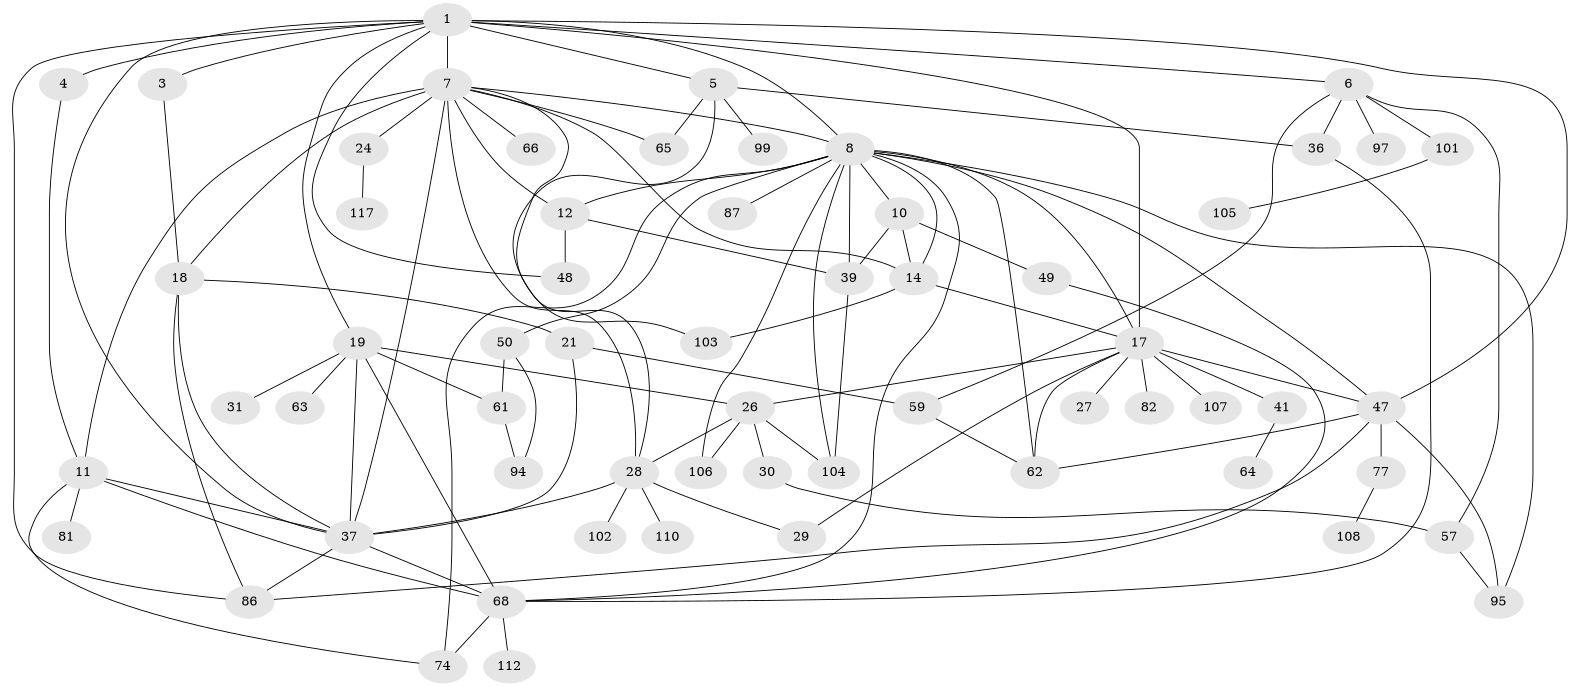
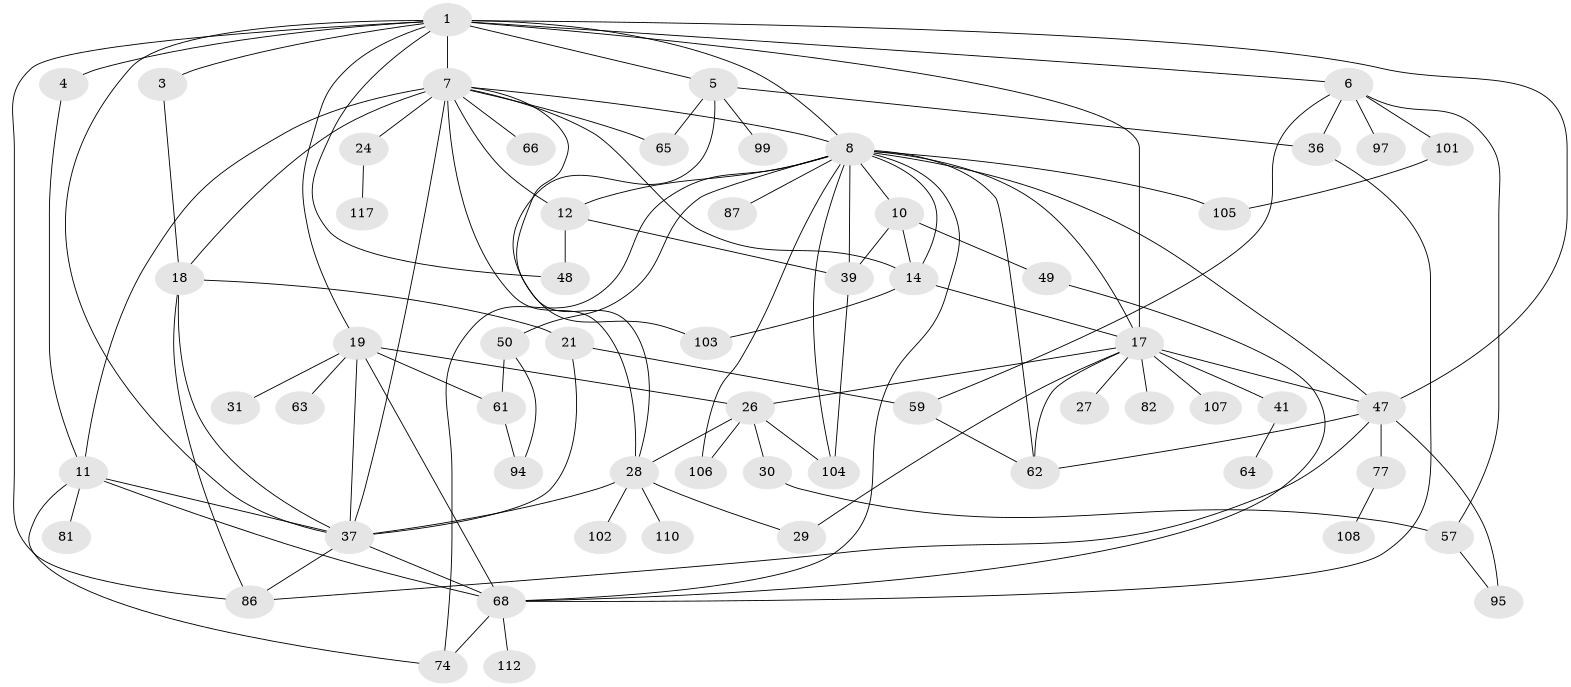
edge "8" -- "95": now "8" -- "105"
